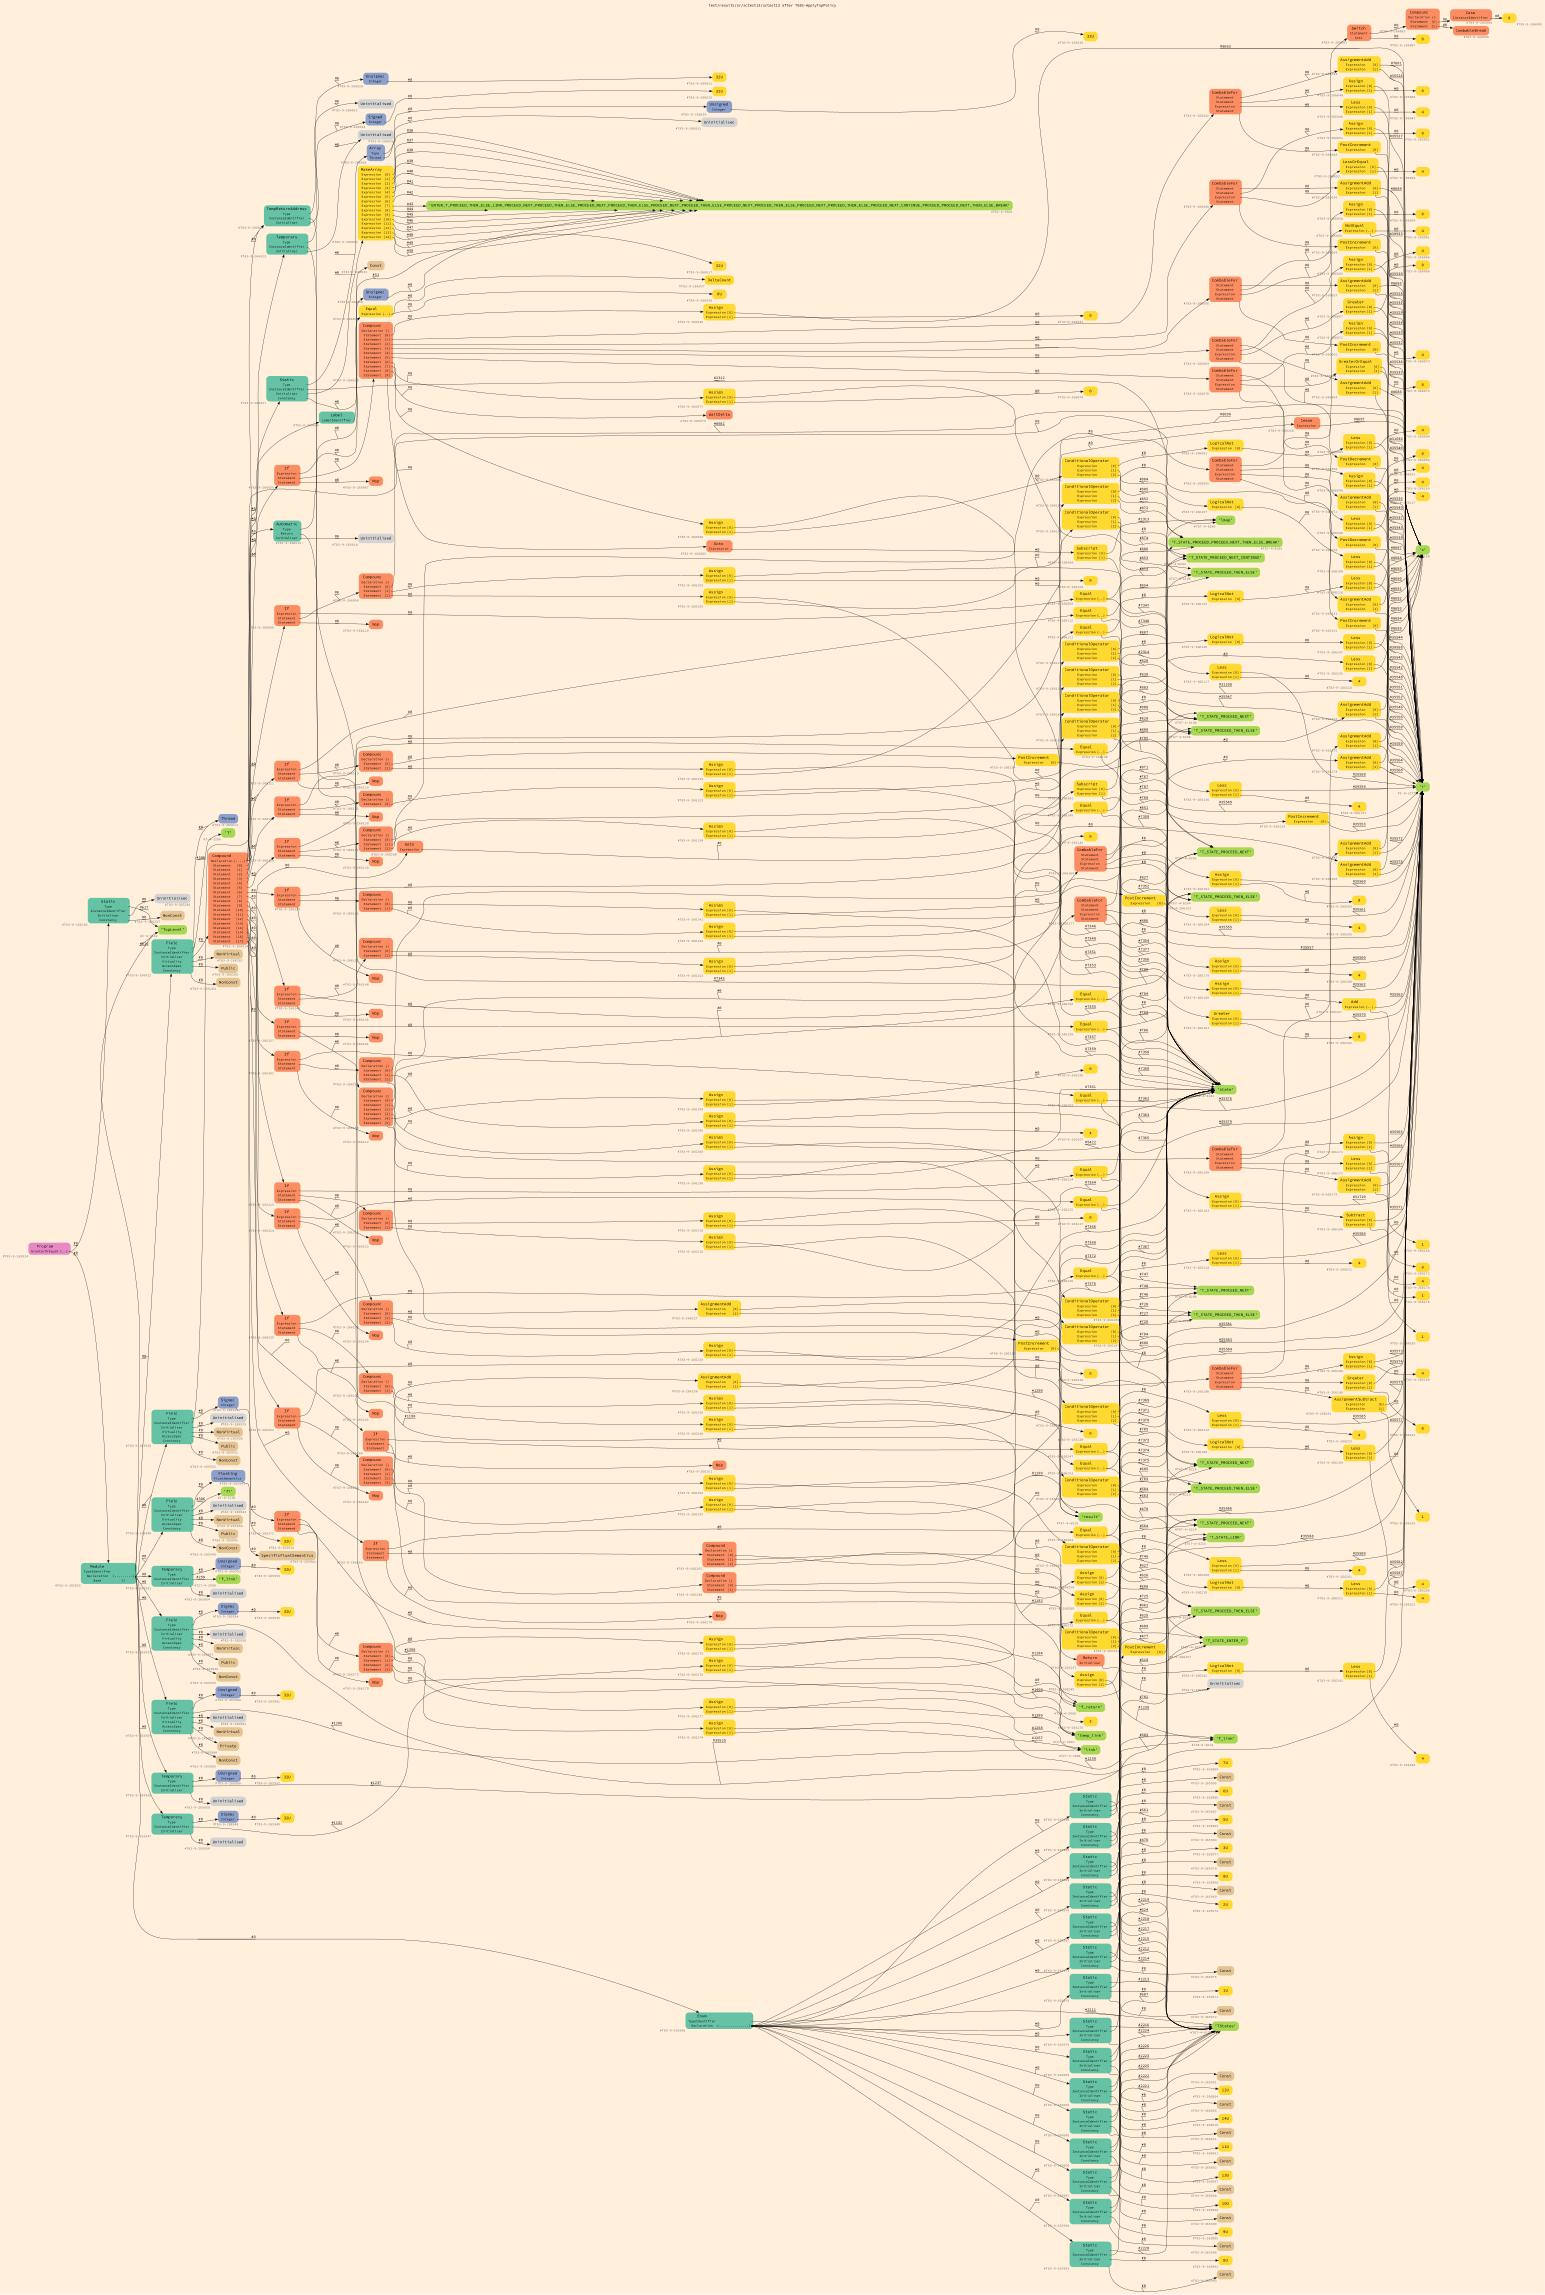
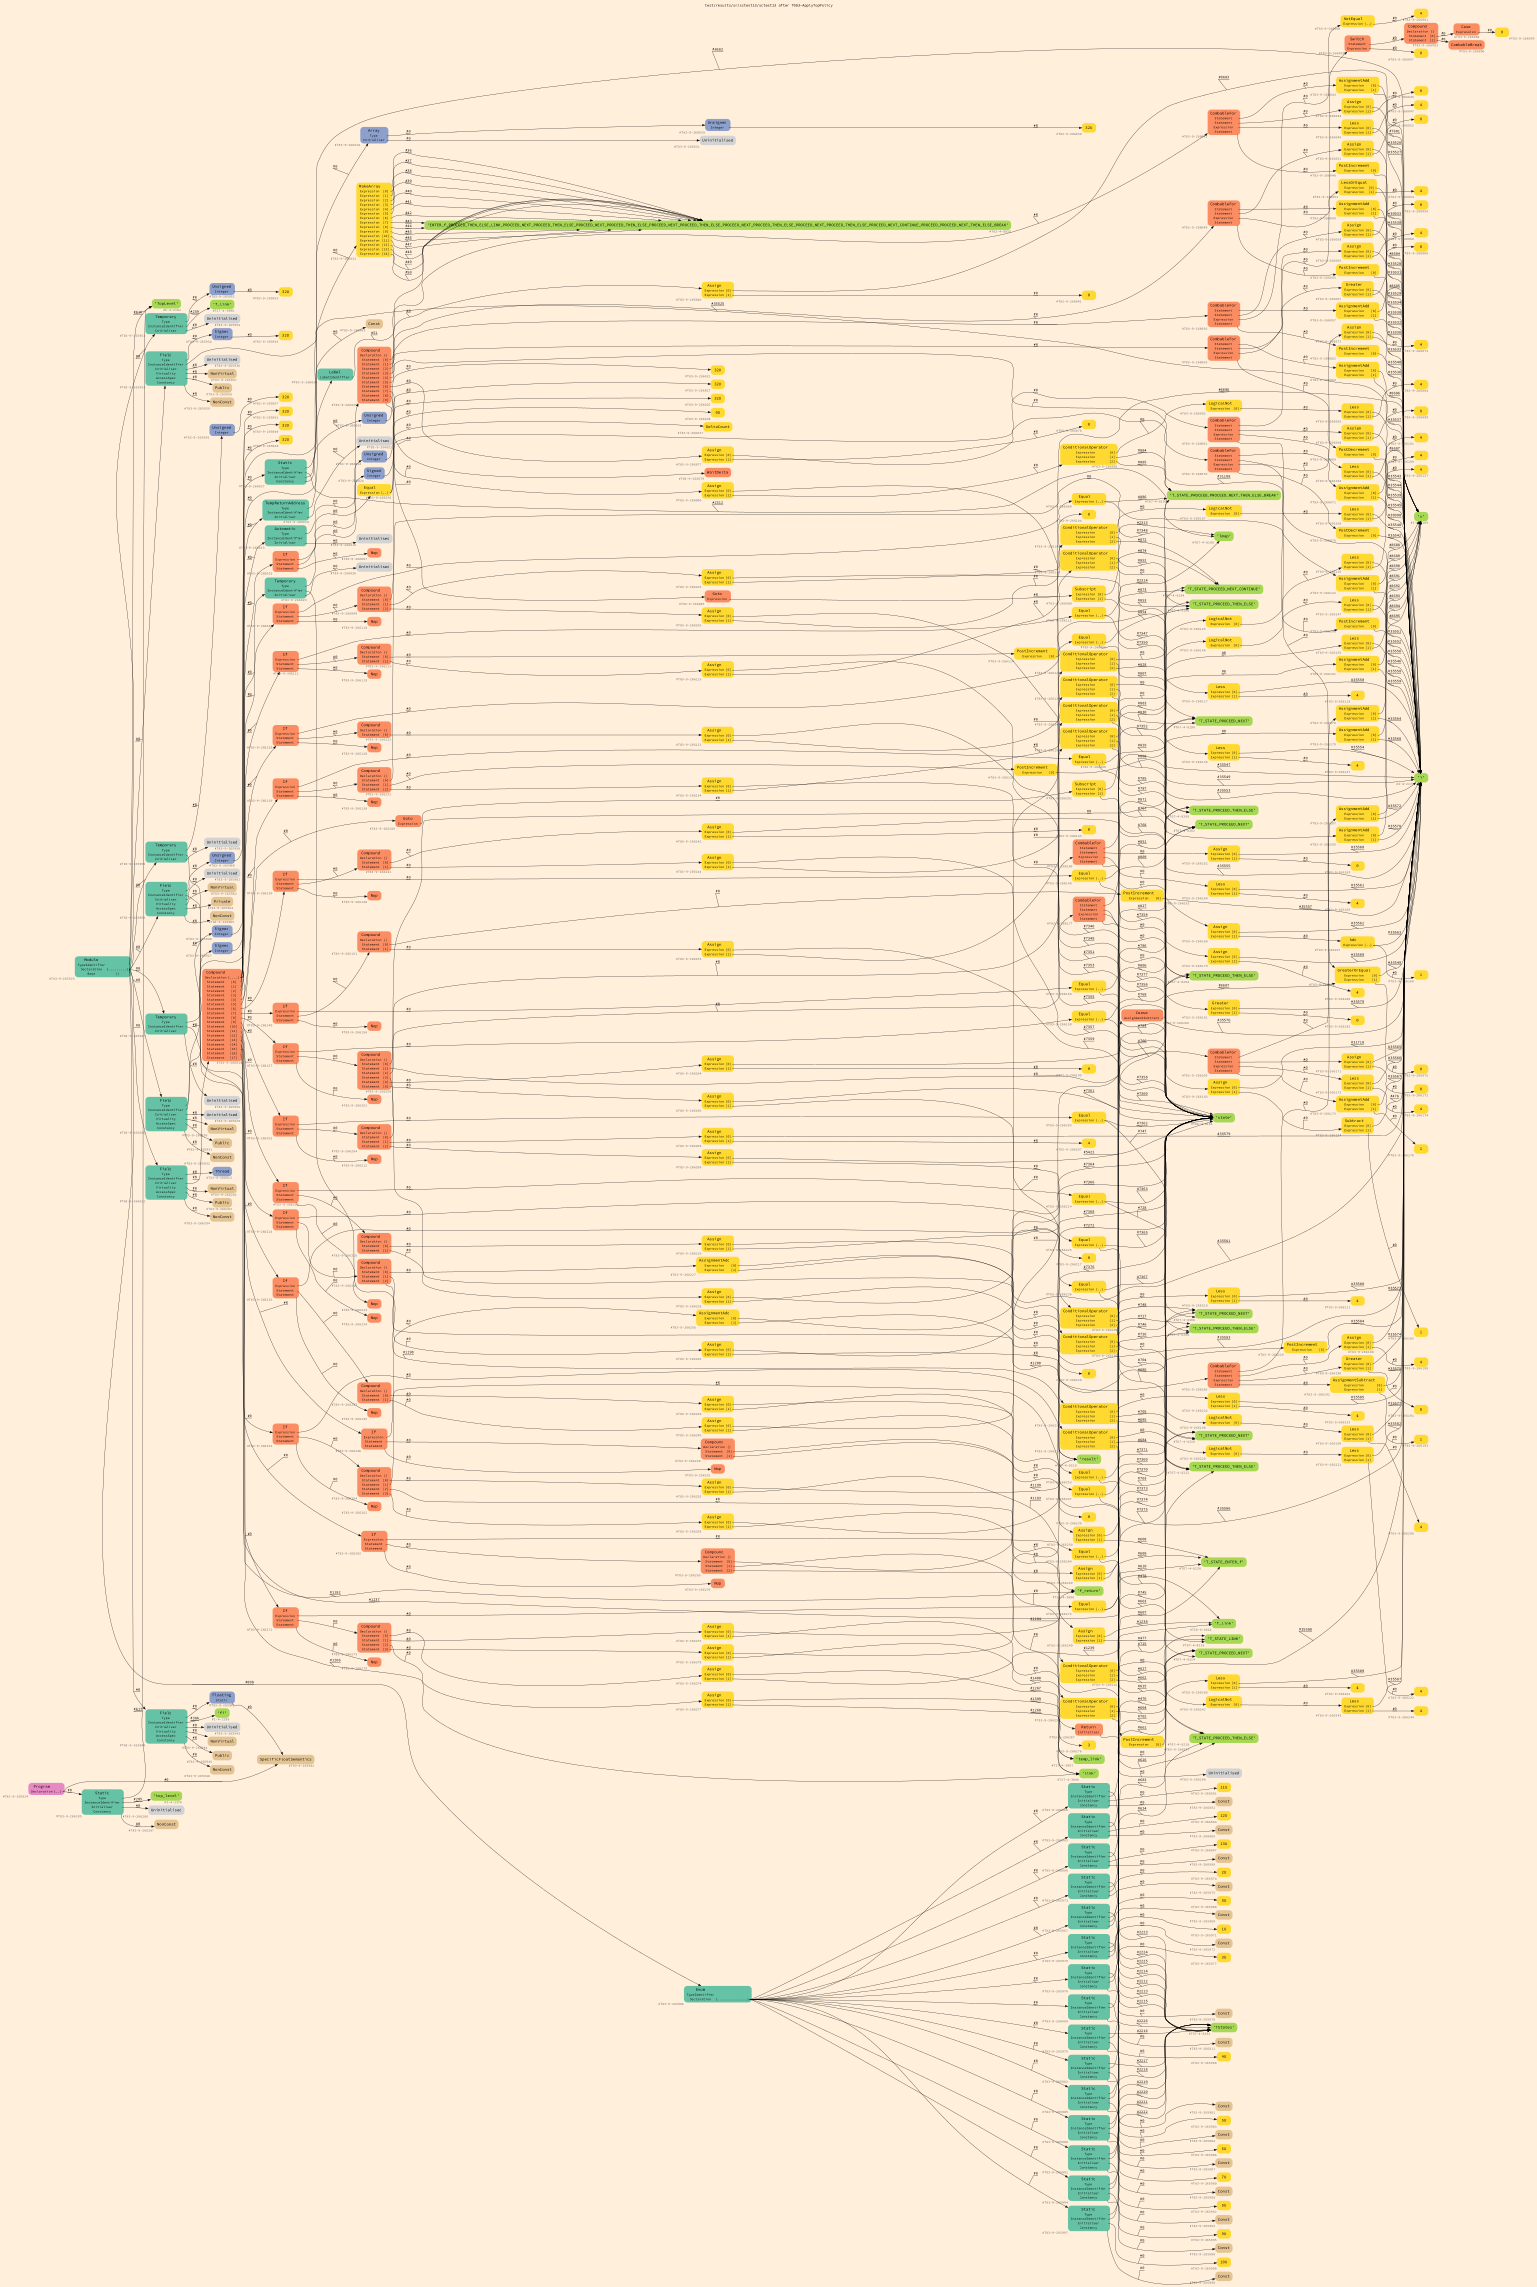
node "Case": text "InstanceIdentifier" -> "Expression"
node "Switch": text "Less" -> "Expression"
node "Array": text "Thread" -> "Initialiser"
edge "Cease" -> "'x'": now "Cease" -> "GreaterOrEqual"
node "Cease": text "Expression" -> "AssignmentSubtract"
edge "NotEqual" -> "'i'": removed, label "#35535"
node "Automatic": text "Return" -> "InstanceIdentifier"
node "'T'": removed
edge "Automatic" -> "'state'": removed, label "#7345"
edge "Subtract" -> "'i'": label "#35571" -> "#476"
node "Program": text "GreaterOrEqual" -> "Declaration"
edge "Program" -> "Module": now "Program" -> "SpecificFloatSemantics"
edge "TempReturnAddress" -> "'temp_link'": removed, label "#1398"
node "Floating": text "FloatSemantics" -> "Static"
node "'top_level'": added
edge "Module" -> "Enum": label "#0" -> "#808"
edge "Enum" -> "'TStates'": removed, label "#2211"
node "4U": added
node "14U": removed
